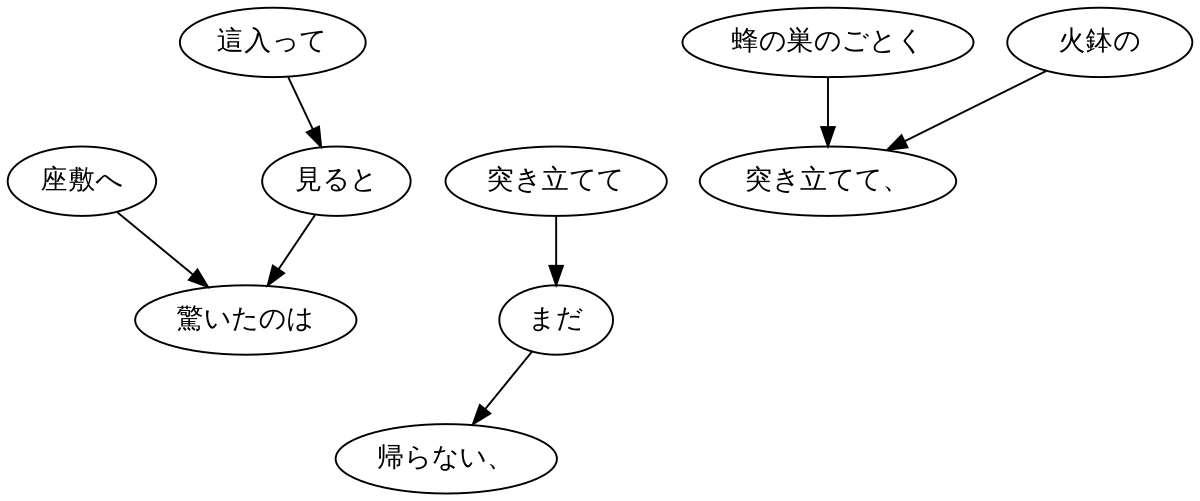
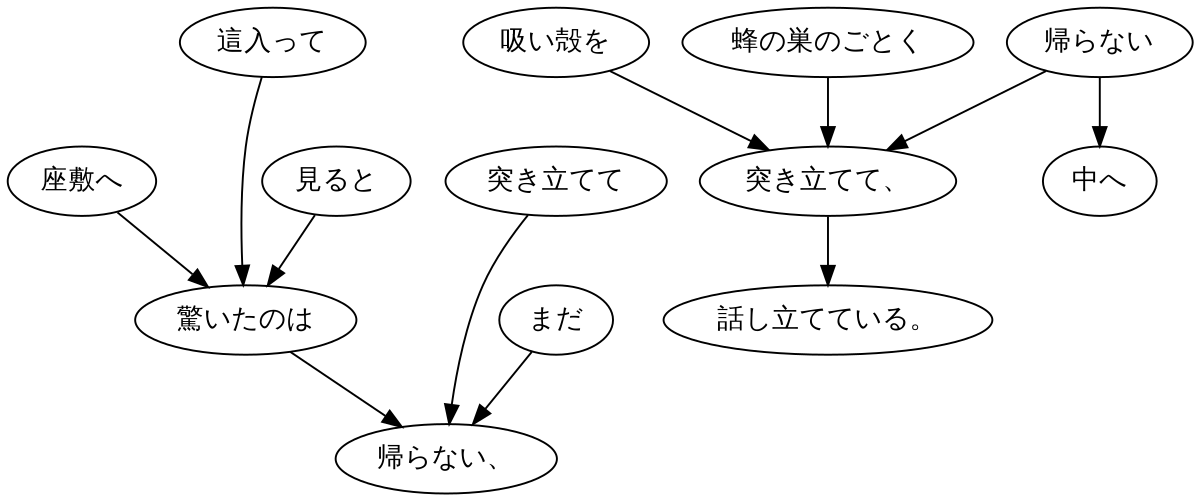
node "吸い殻を": added
node "火鉢の": label "火鉢の" -> "帰らない"
edge "這入って" -> "見ると": now "這入って" -> "驚いたのは"
node "中へ": added
edge "突き立てて" -> "まだ": now "突き立てて" -> "帰らない、"
node "話し立てている。": added
edge "驚いたのは" -> "帰らない、": added
